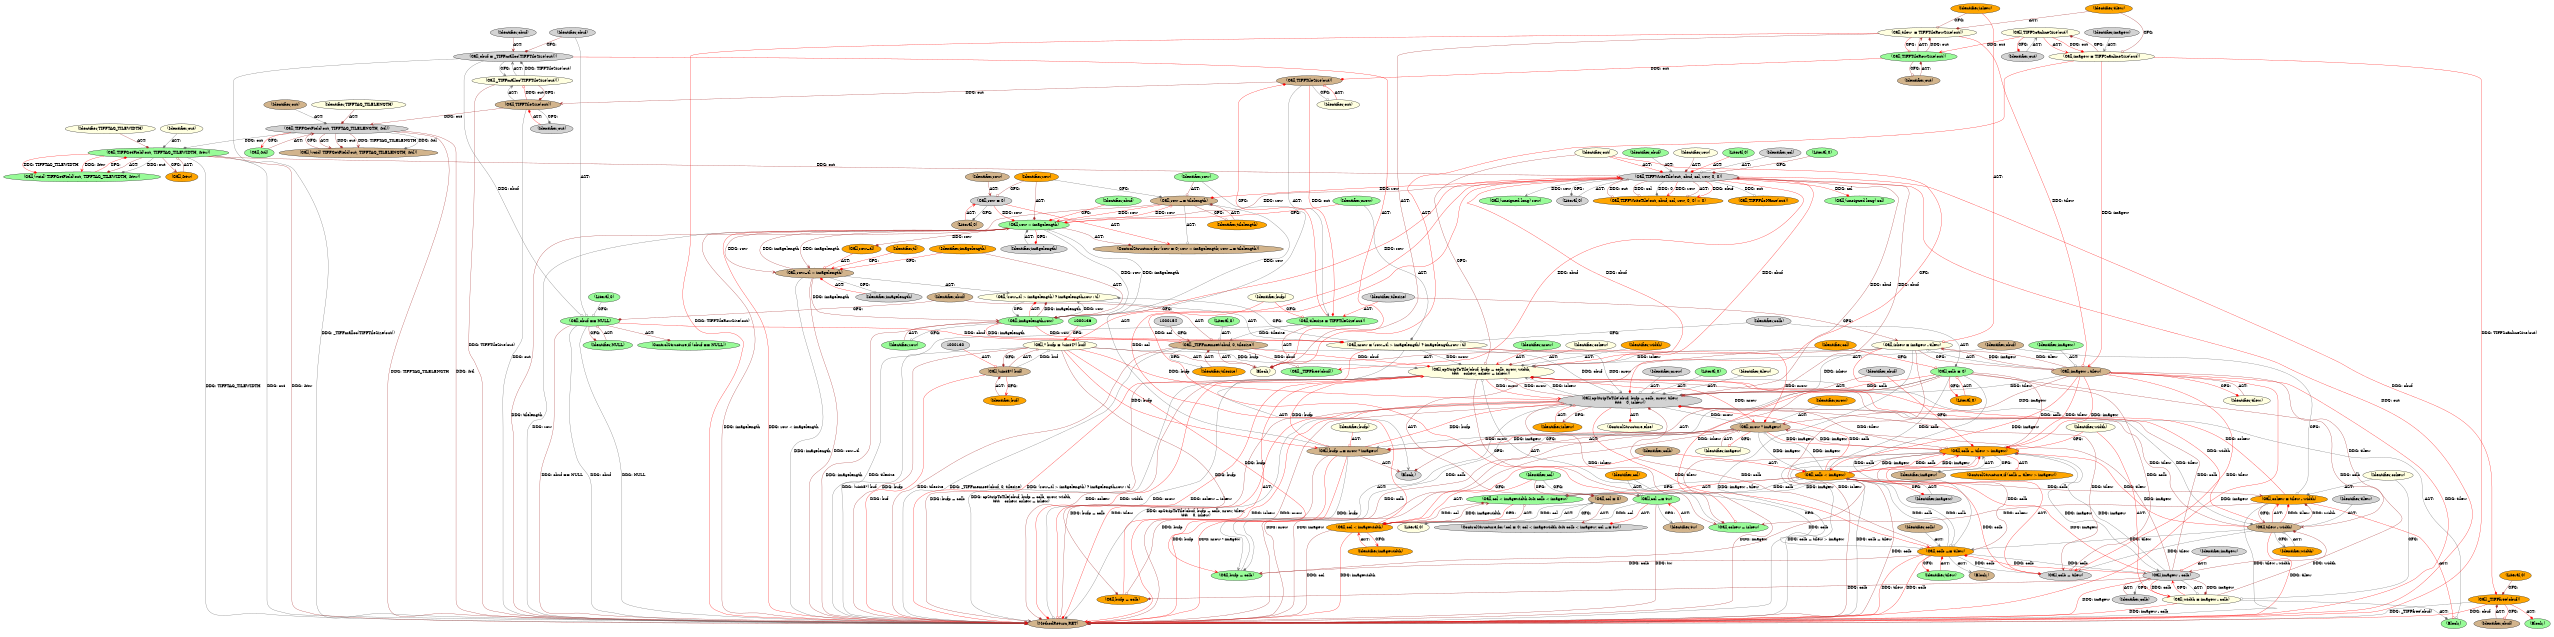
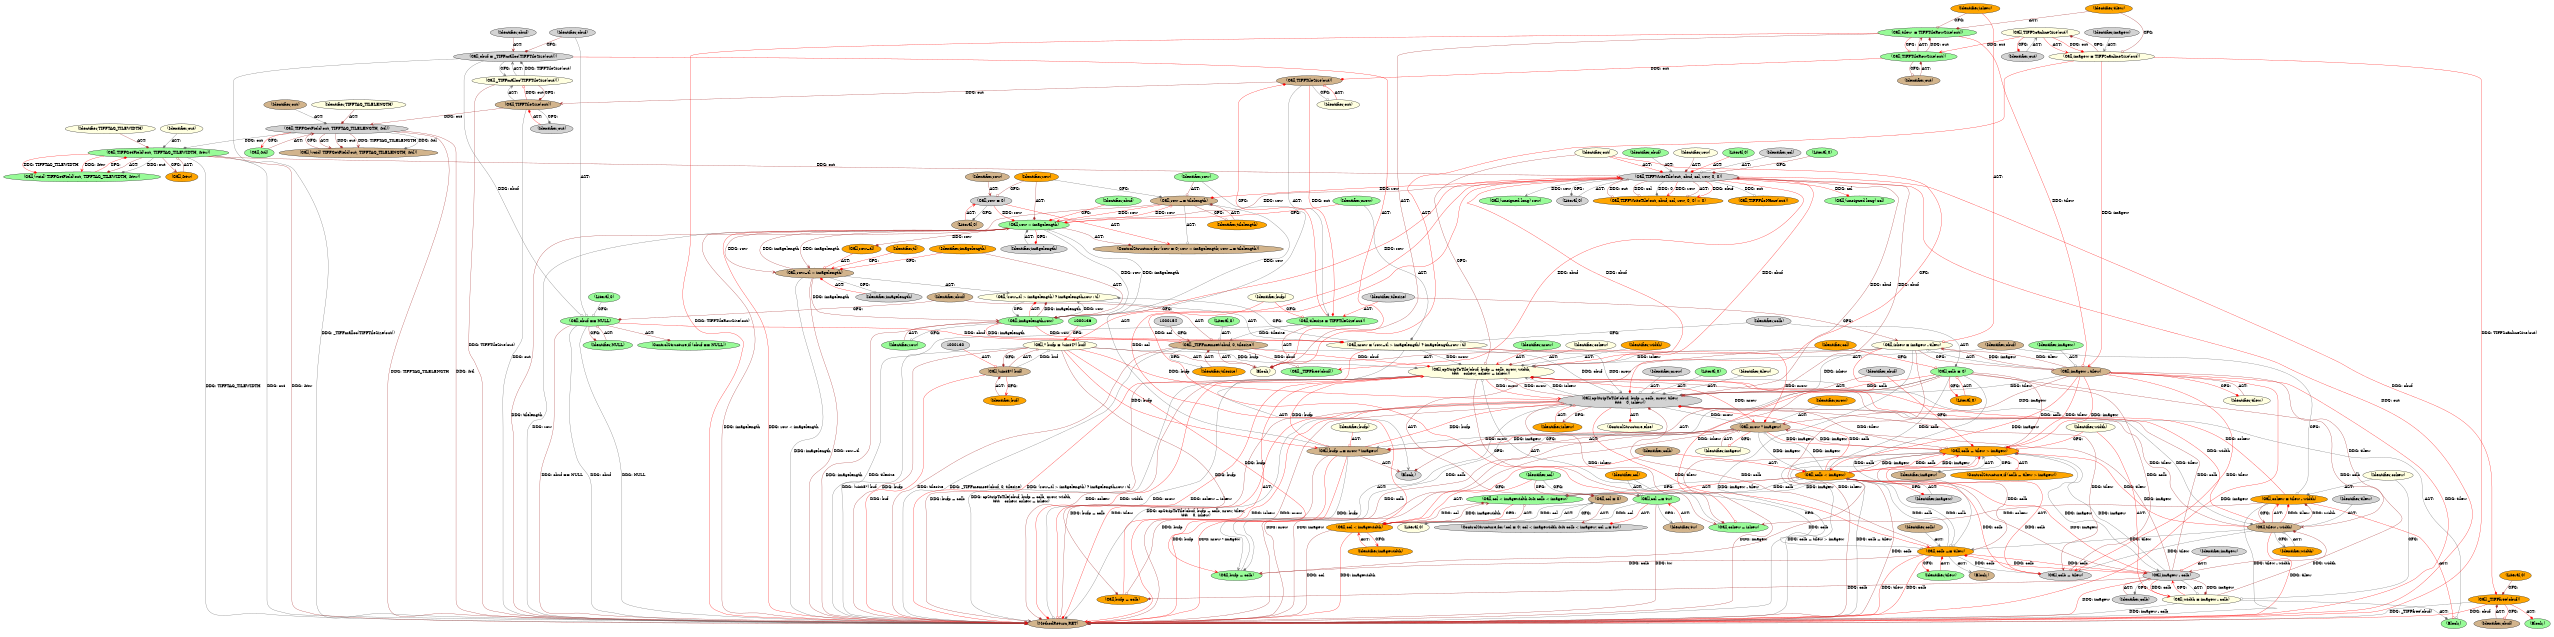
node "(Call,tilew  = TIFFTileRowSize(out))": fillcolor lightyellow -> palegreen
edge "(Call,colb < imagew)" -> "(Call,oskew = tilew - width)": now "(Call,colb < imagew)" -> "(Call,imagew - colb)"
edge "(Call,colb += tilew)" -> "(Call,imagew - colb)": color gray40 -> red
edge "(Call,width = imagew - colb)" -> "(MethodReturn,RET)": color red -> gray40
